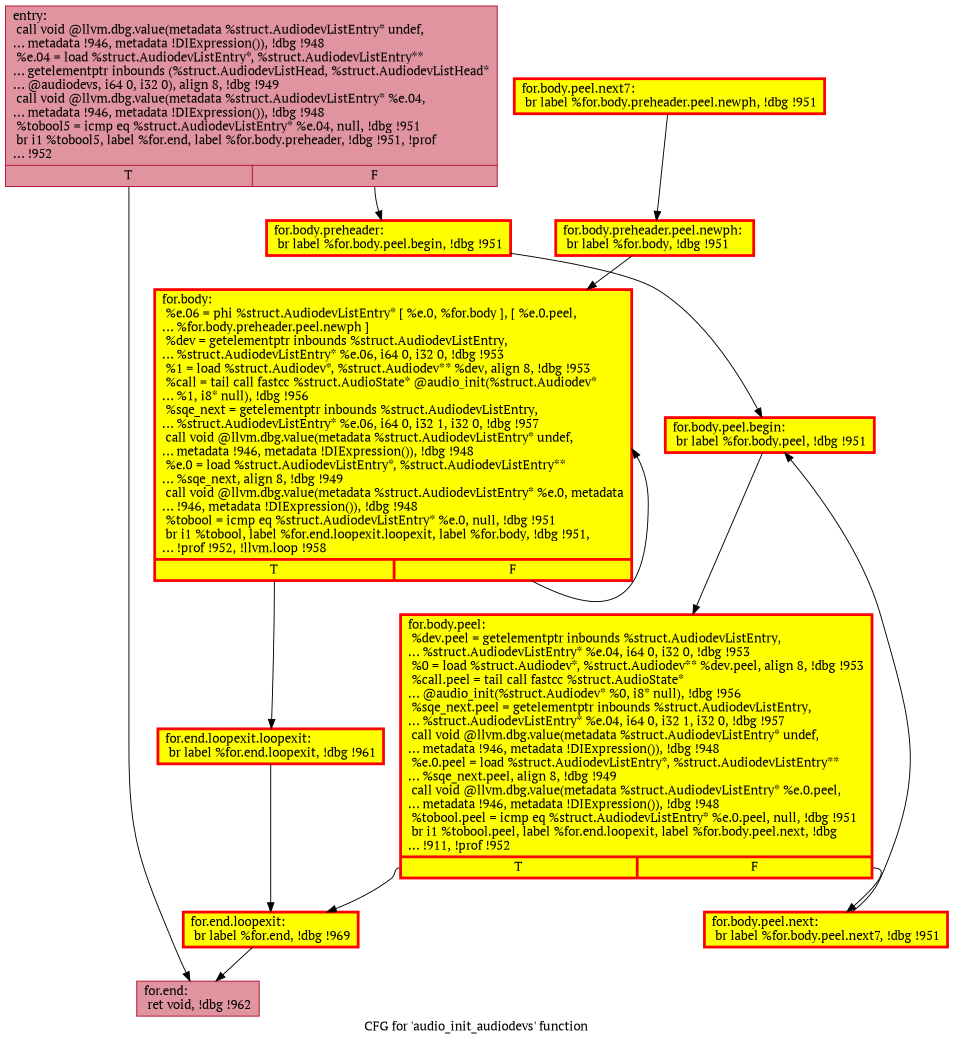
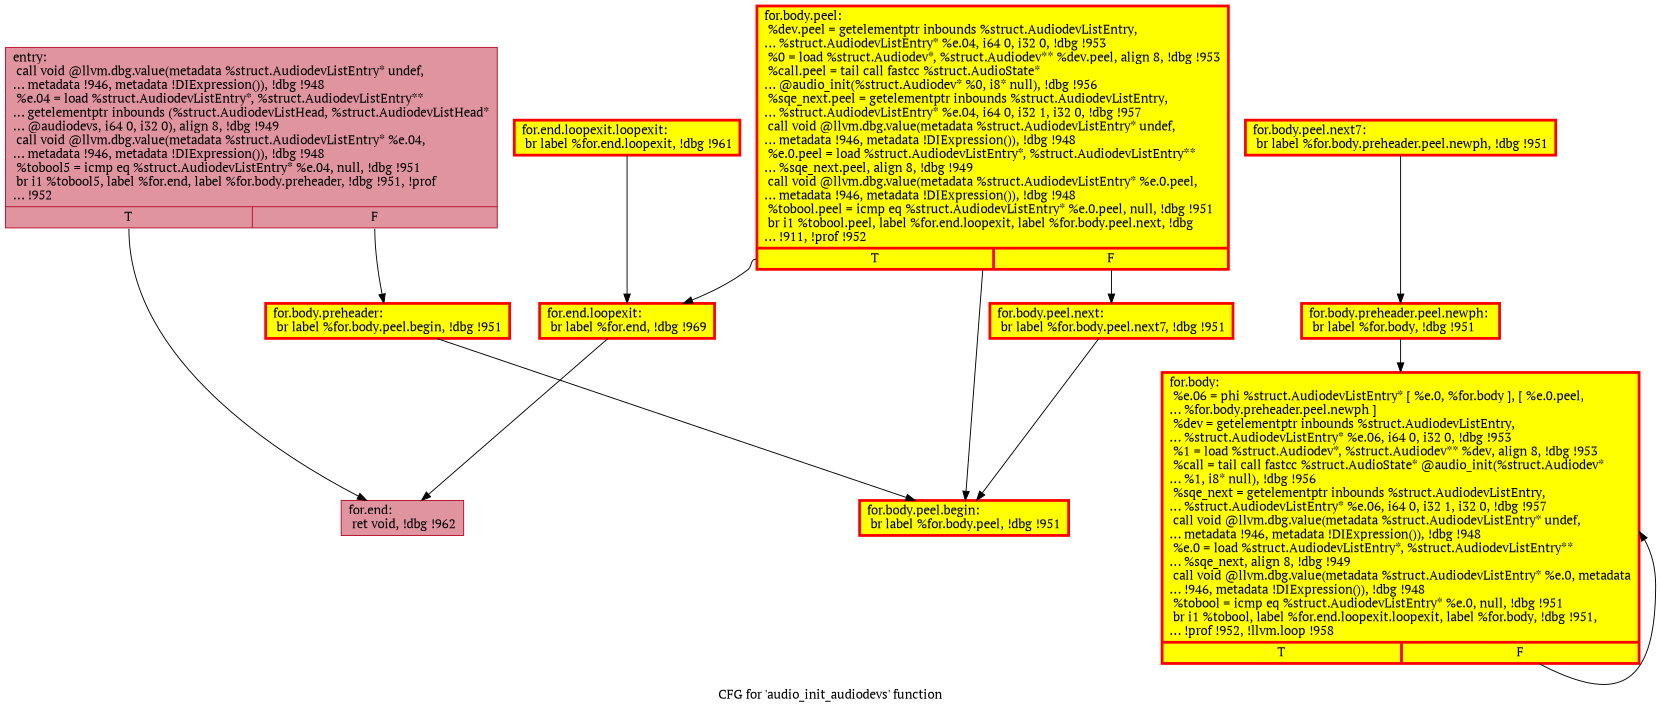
edge "for.body.peel.begin:" -> "for.body.peel:": reversed
edge "for.body:" -> "for.end.loopexit.loopexit:": removed
